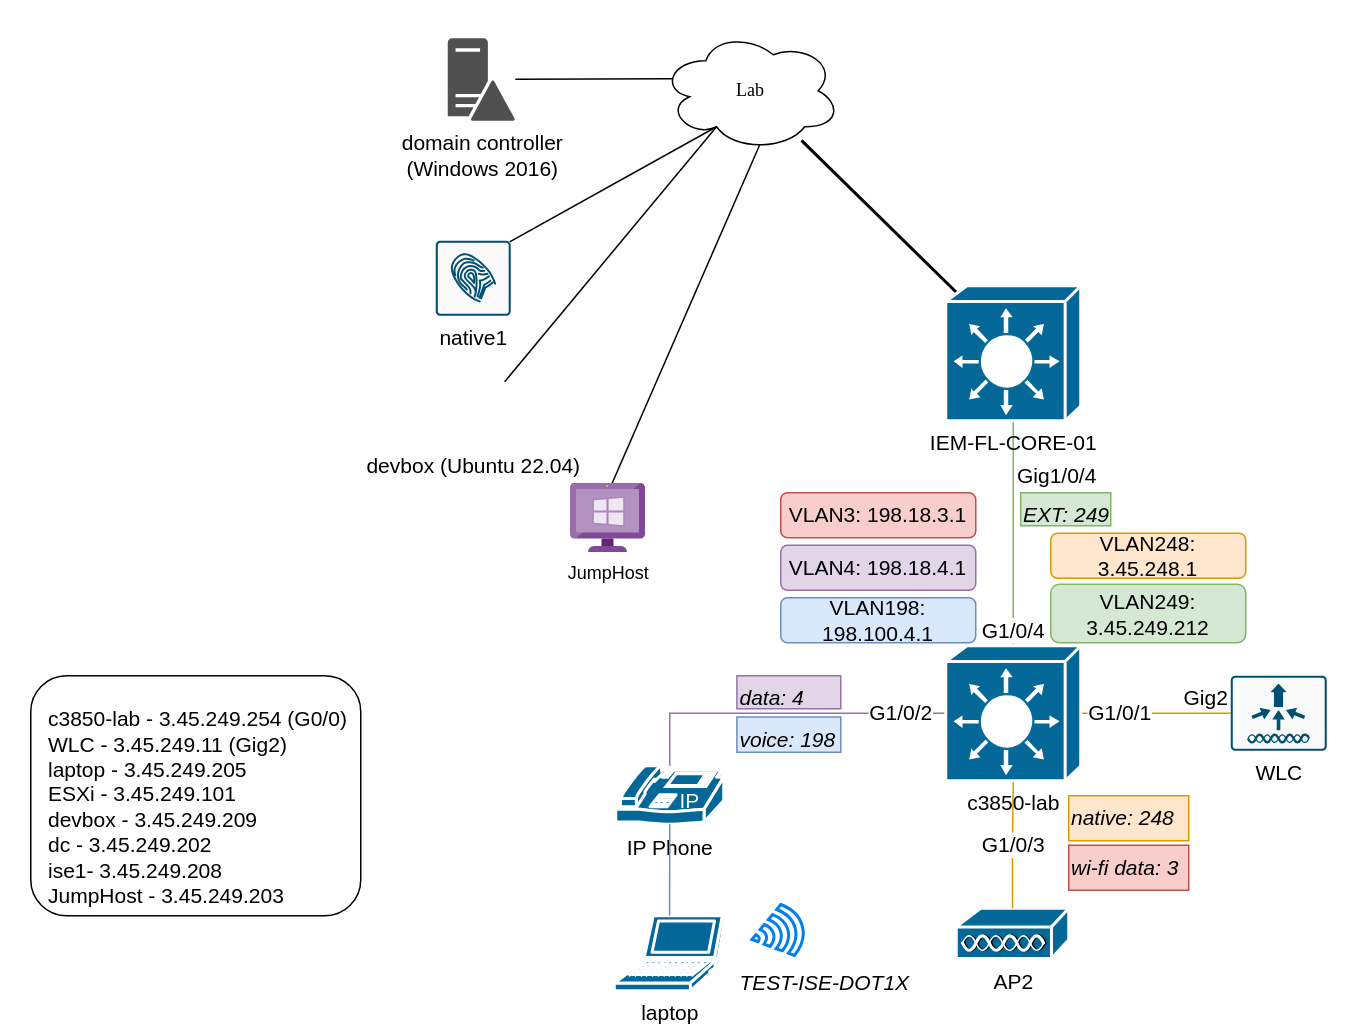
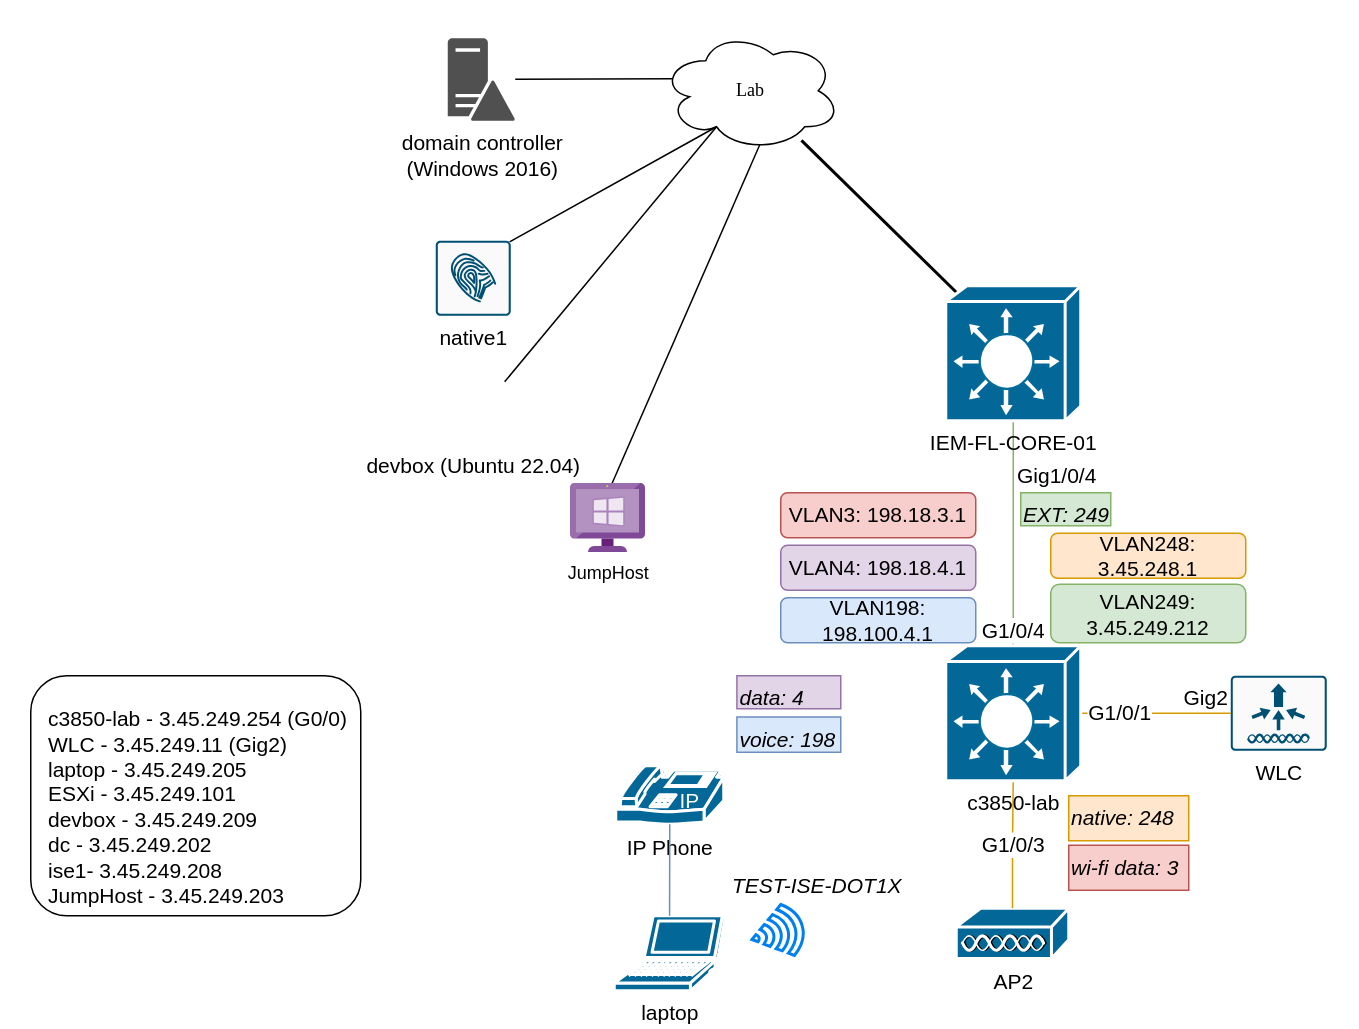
edge "c3850-lab" -- "IP Phone": removed, label "G1/0/2"
node "TEST-ISE-DOT1X": moved (827, 975) -> (820, 878)
